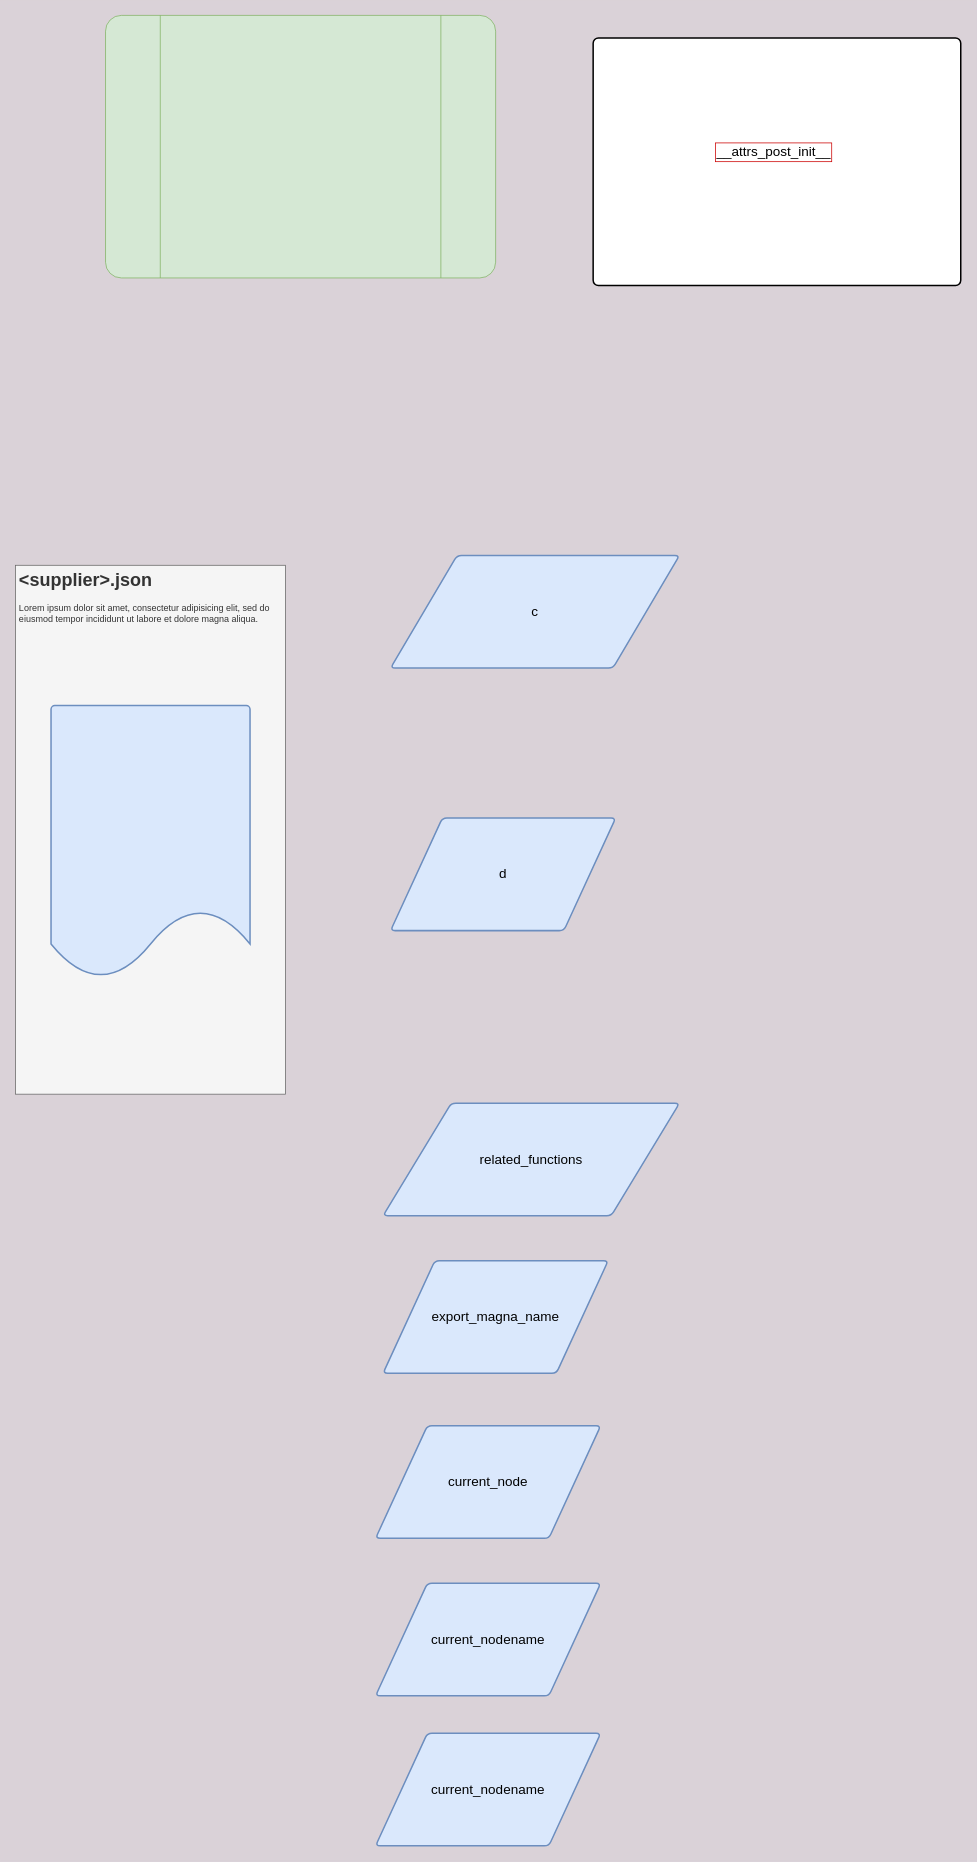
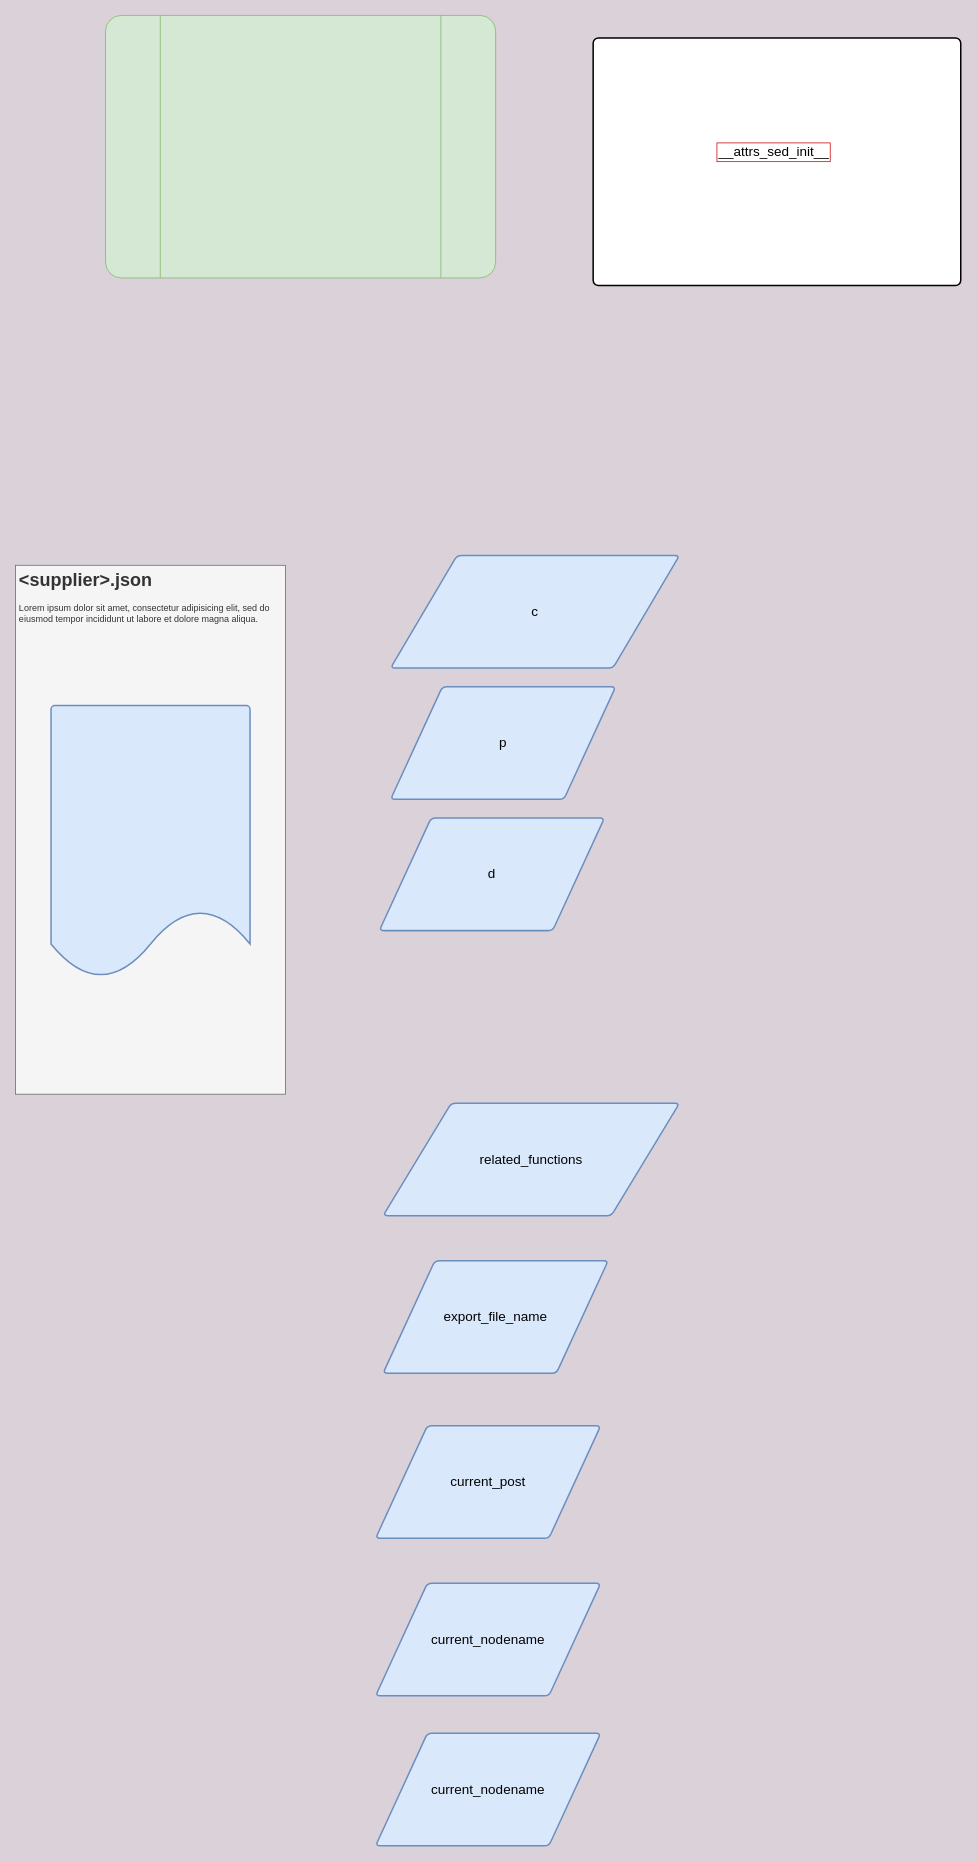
node "__attrs_post_init__": label "__attrs_post_init__" -> "__attrs_sed_init__"
node "p": added
node "d": moved (503, 874) -> (492, 874)
node "export_magna_name": label "export_magna_name" -> "export_file_name"
node "current_node": label "current_node" -> "current_post"
